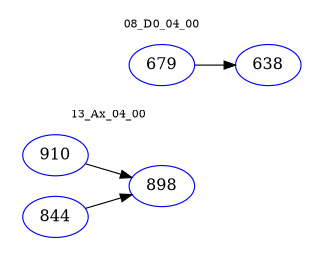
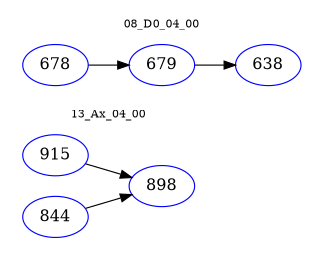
node "678": added
node "910": label "910" -> "915"
